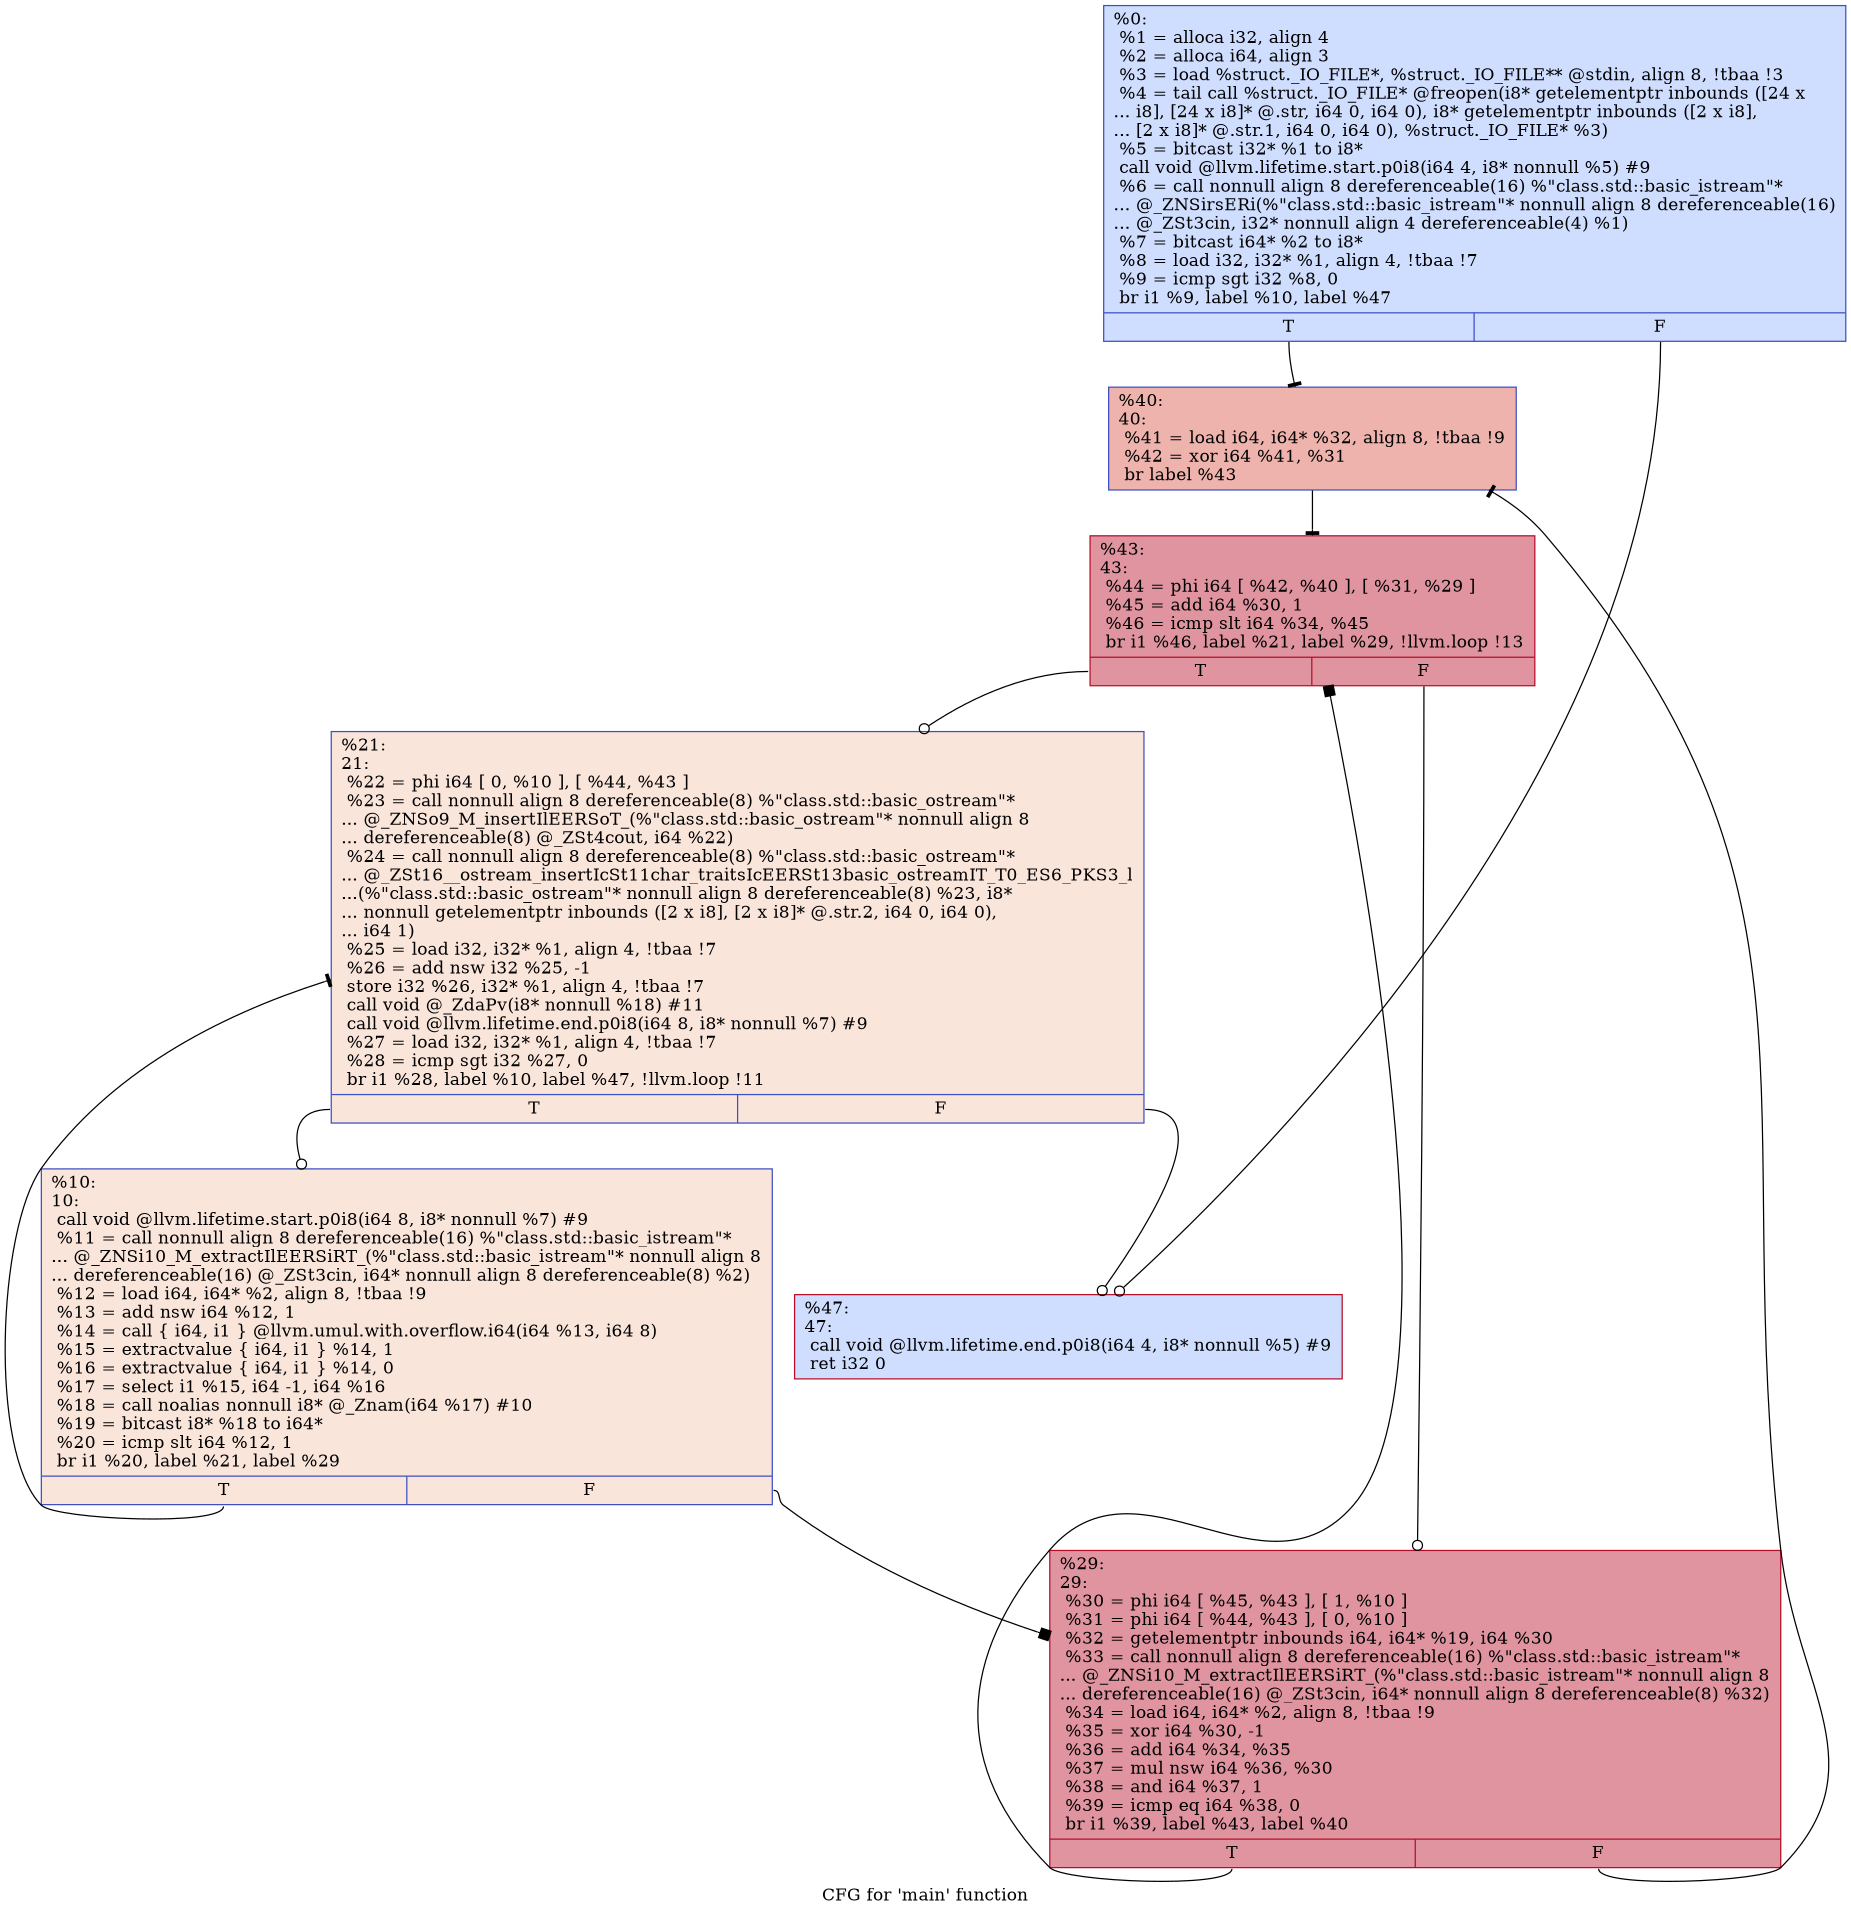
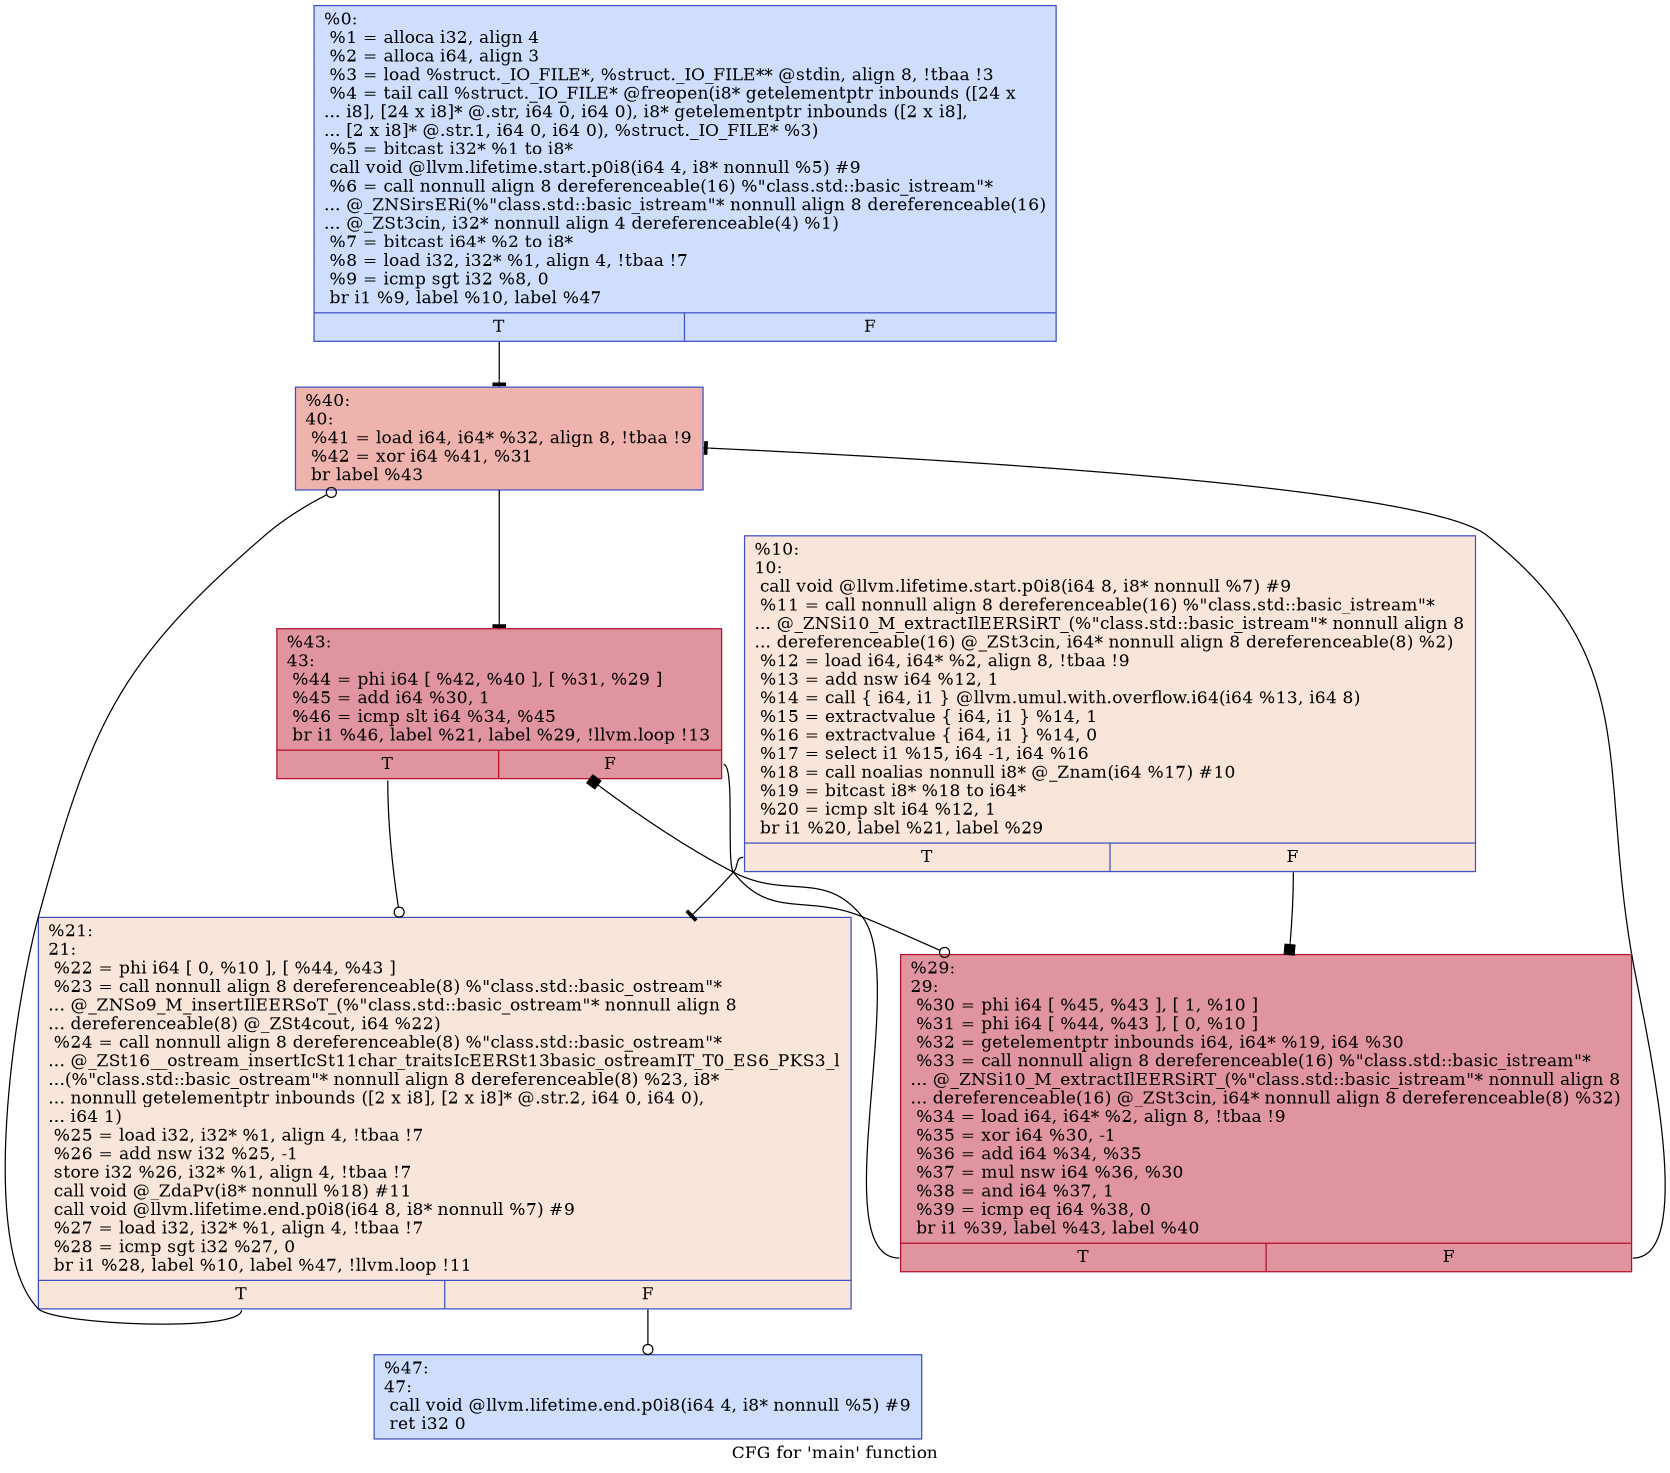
edge "%0:" -> "%47:": removed
edge "%21:" -> "%10:": now "%21:" -> "%40:"
node "%47:": color #b70d28ff -> #3d50c3ff
